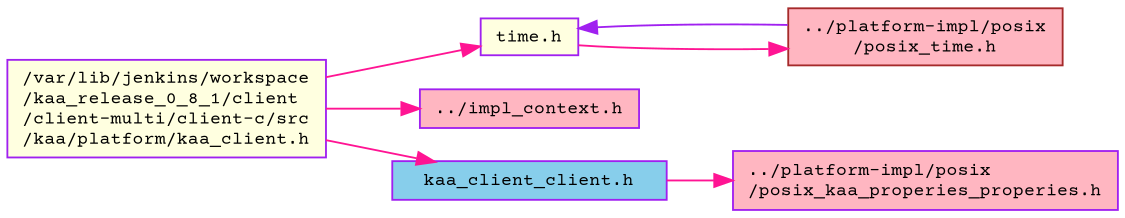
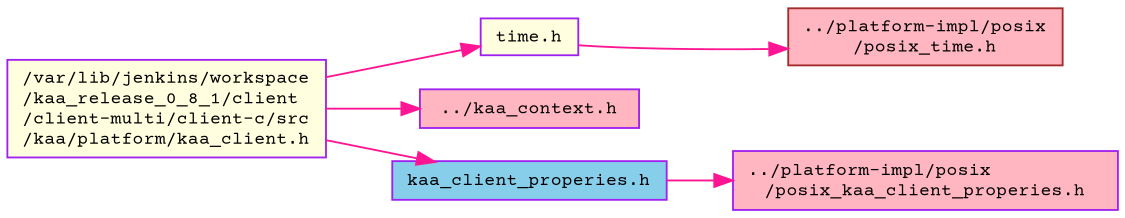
edge "../platform-impl/posix /posix_time.h" -> "time.h": removed
node "../impl_context.h": label "../impl_context.h" -> "../kaa_context.h"
node "kaa_client_client.h": label "kaa_client_client.h" -> "kaa_client_properies.h"
node "../platform-impl/posix /posix_kaa_properies_properies.h": label "../platform-impl/posix /posix_kaa_properies_properies.h" -> "../platform-impl/posix /posix_kaa_client_properies.h"
